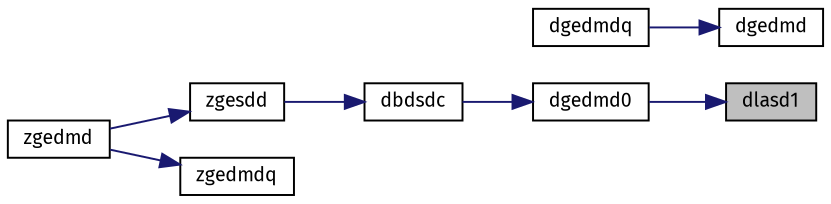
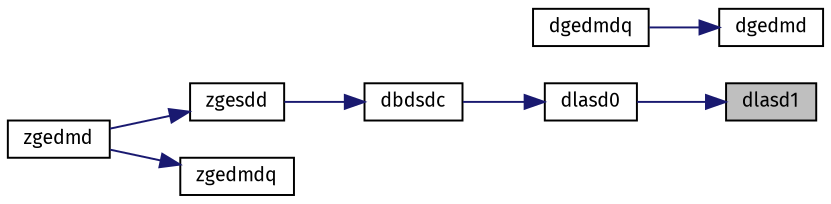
node "dgedmd0": label "dgedmd0" -> "dlasd0"
